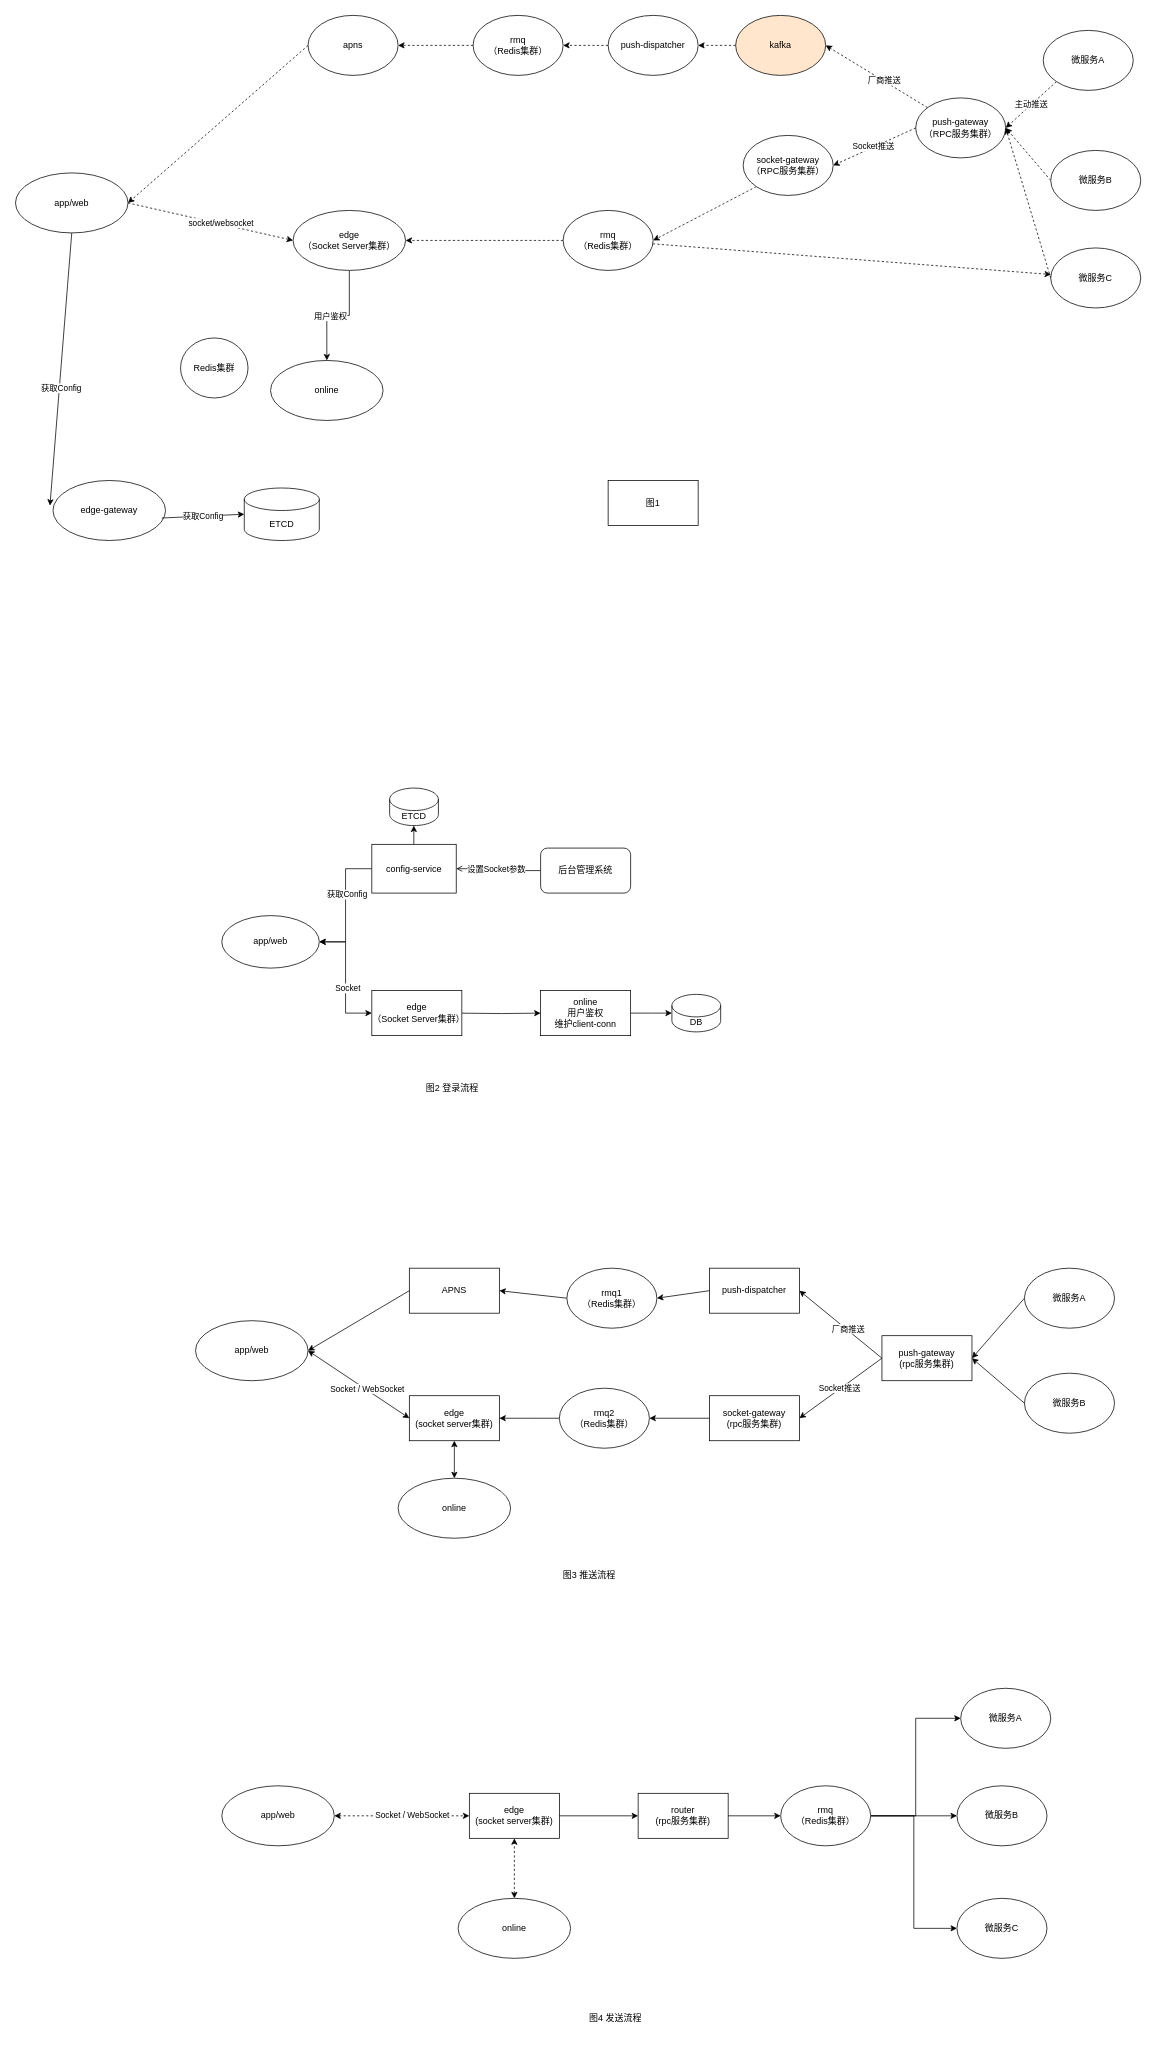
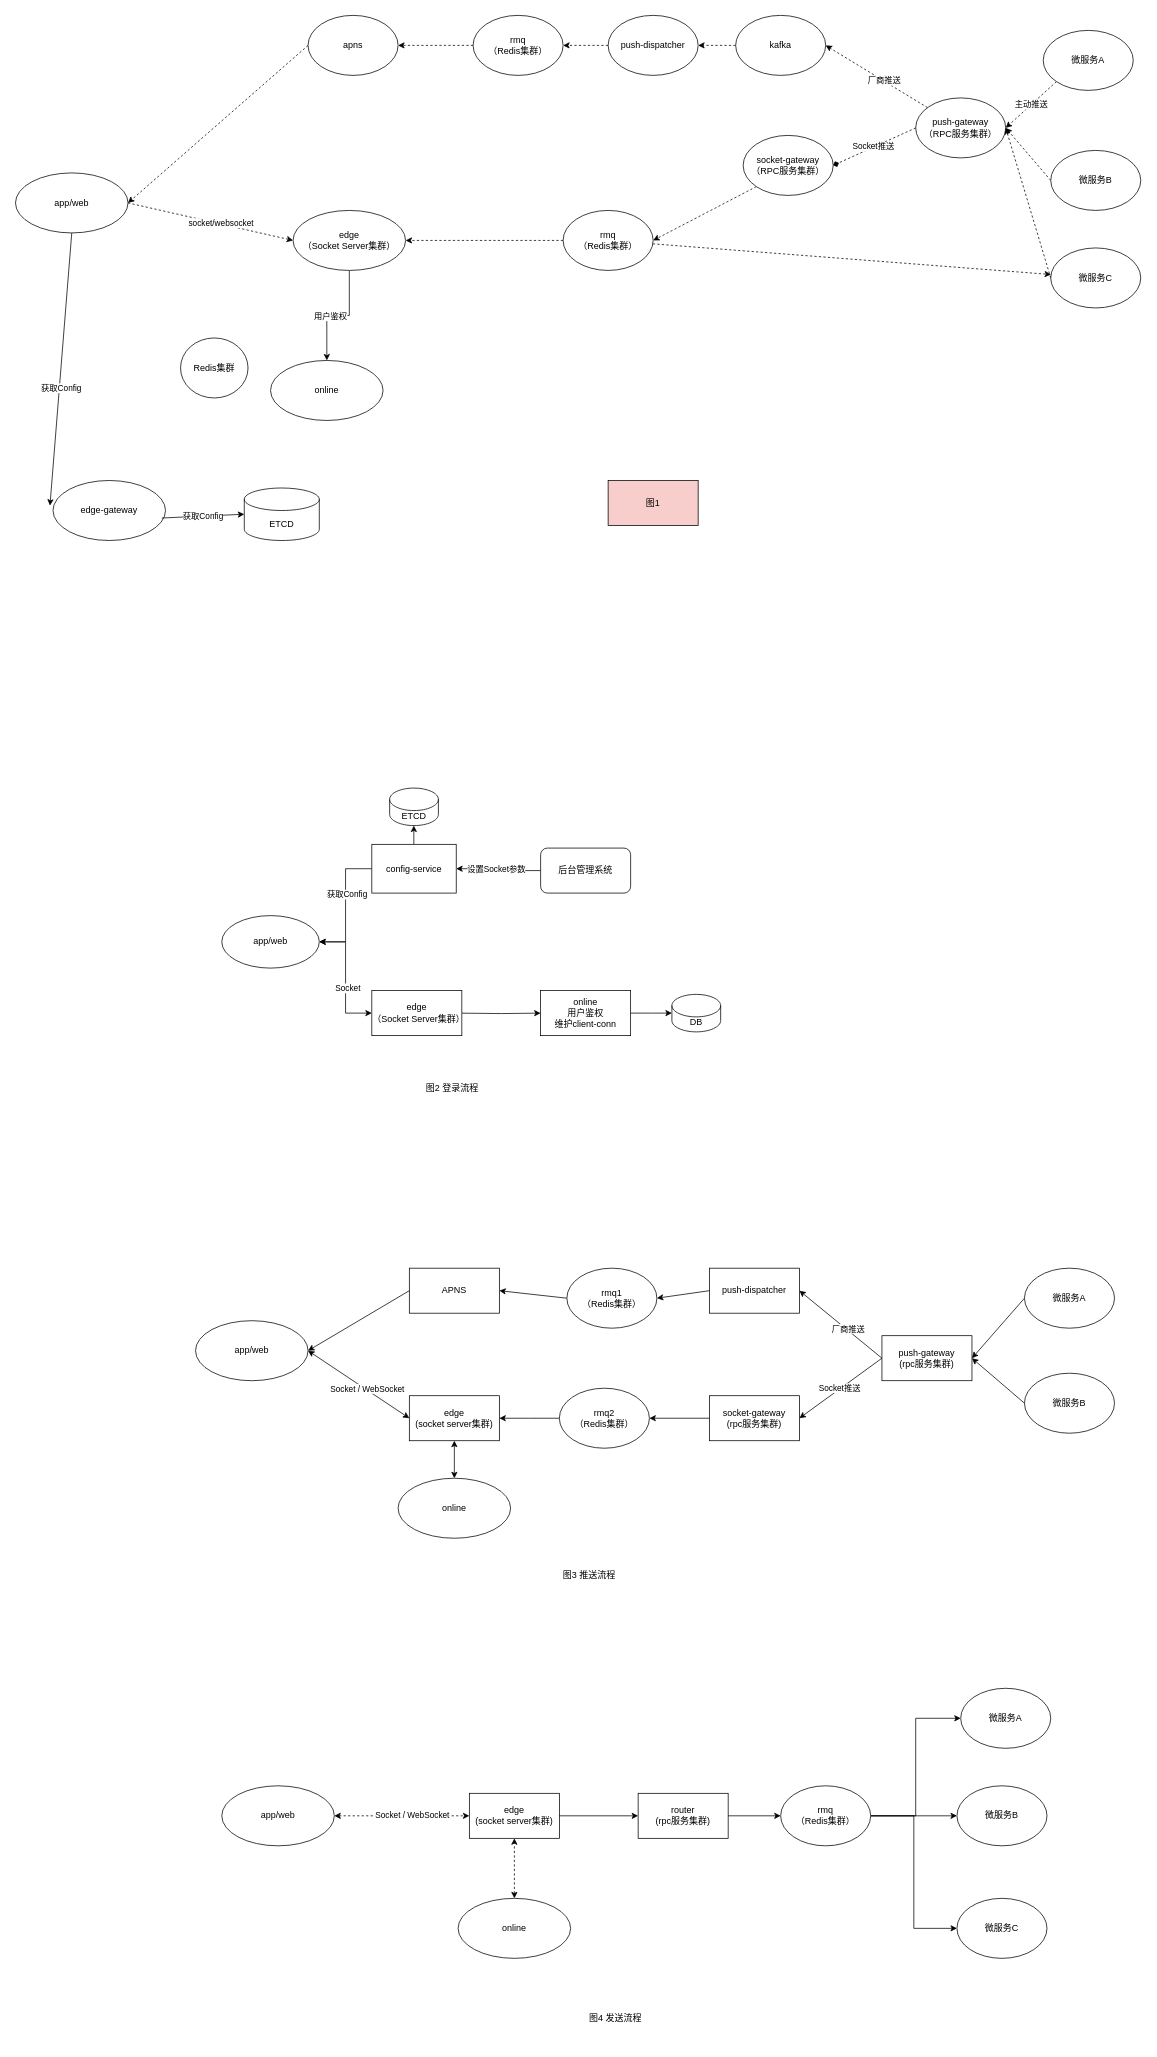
node "kafka": fillcolor #ffe6cc -> #ffffff
edge "push-gateway （RPC服务集群）" -> "socket-gateway （RPC服务集群）": arrowhead classic -> diamond
node "图1": fillcolor #ffffff -> #f8cecc
edge "后台管理系统" -> "config-service": arrowhead open -> classic
